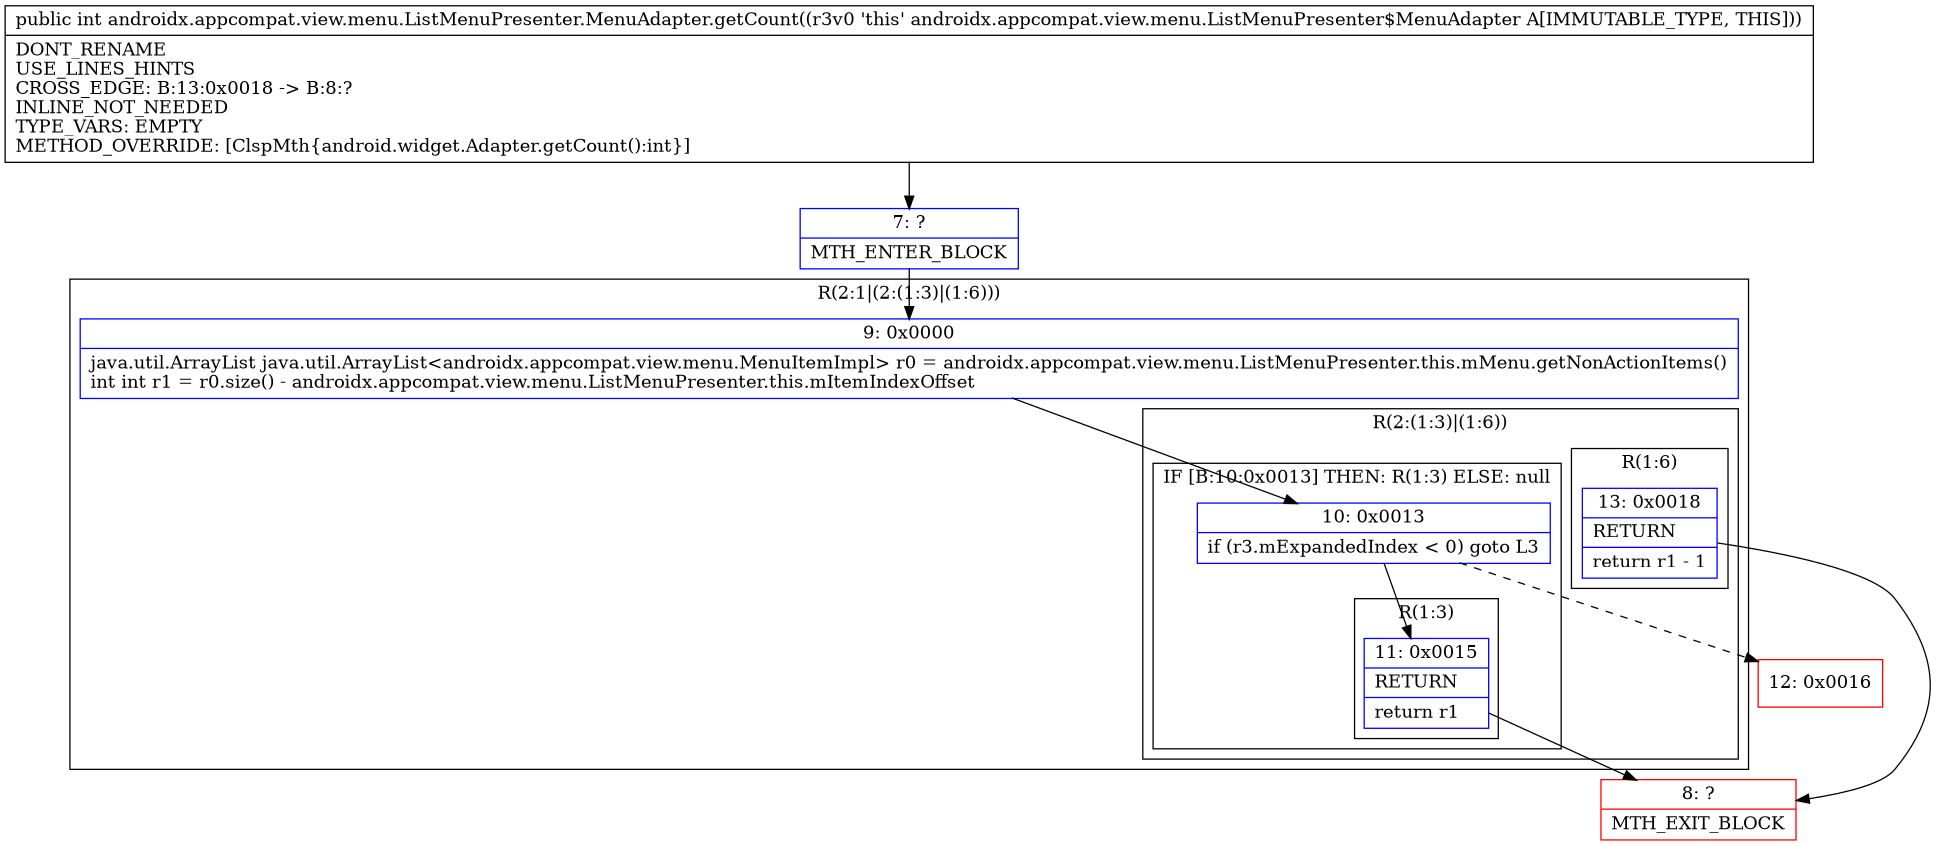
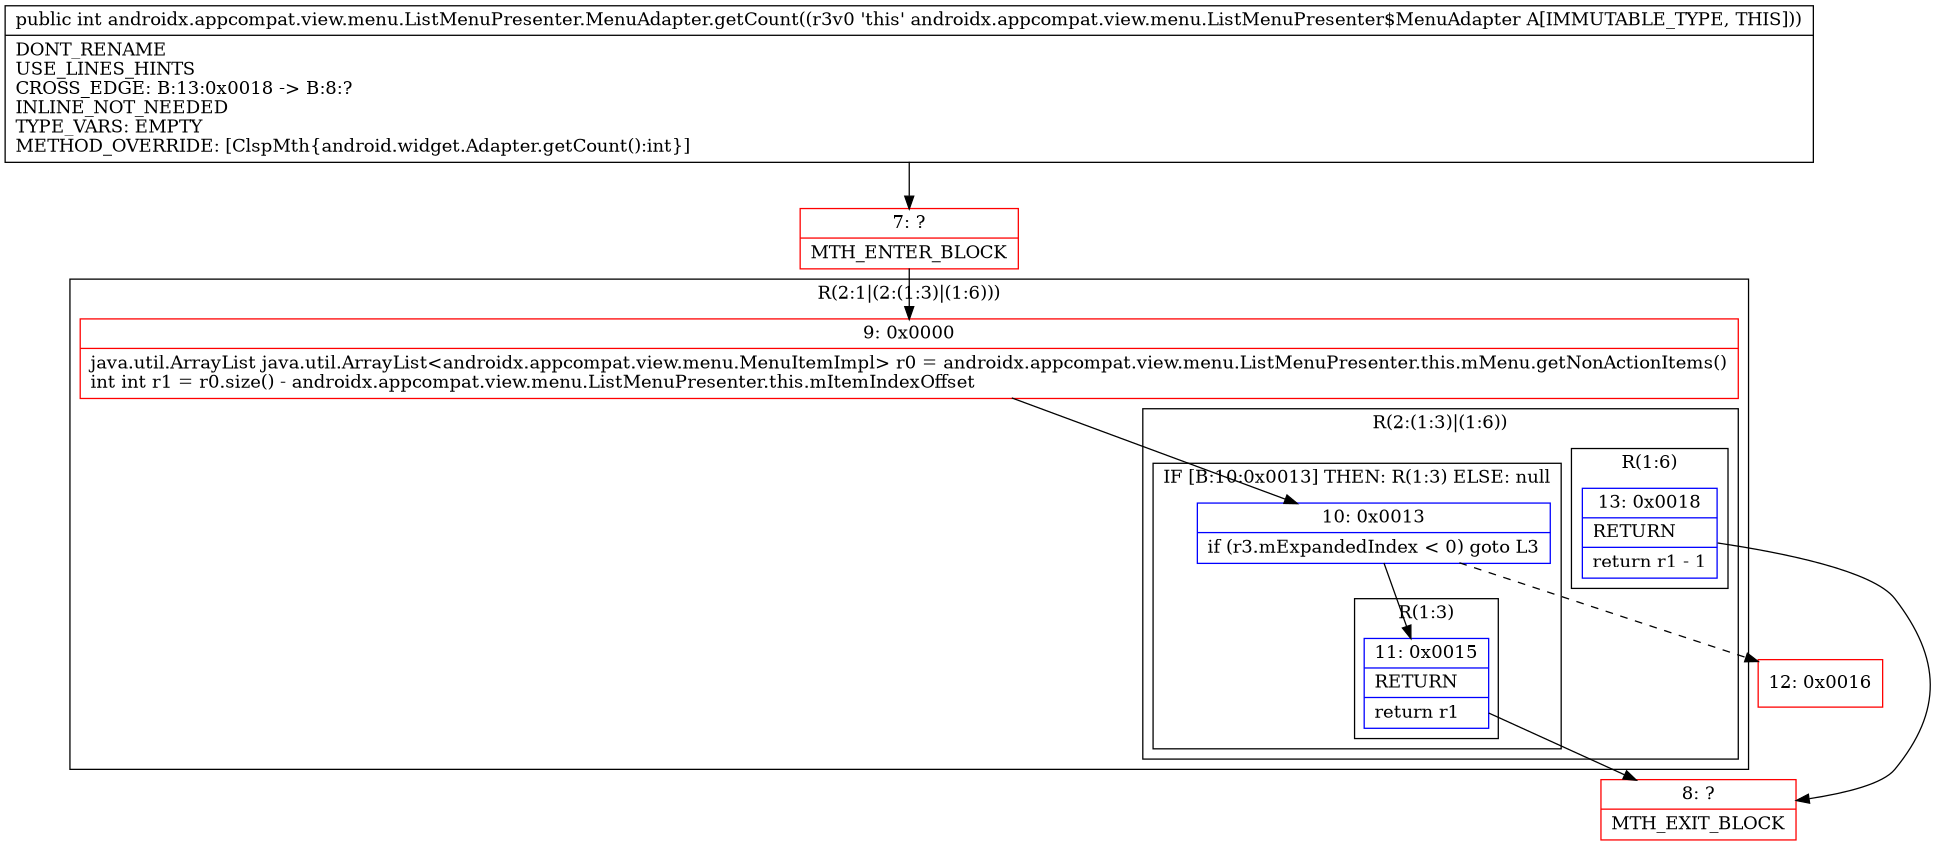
node "7: ?": color blue -> red
node "9: 0x0000": color blue -> red
